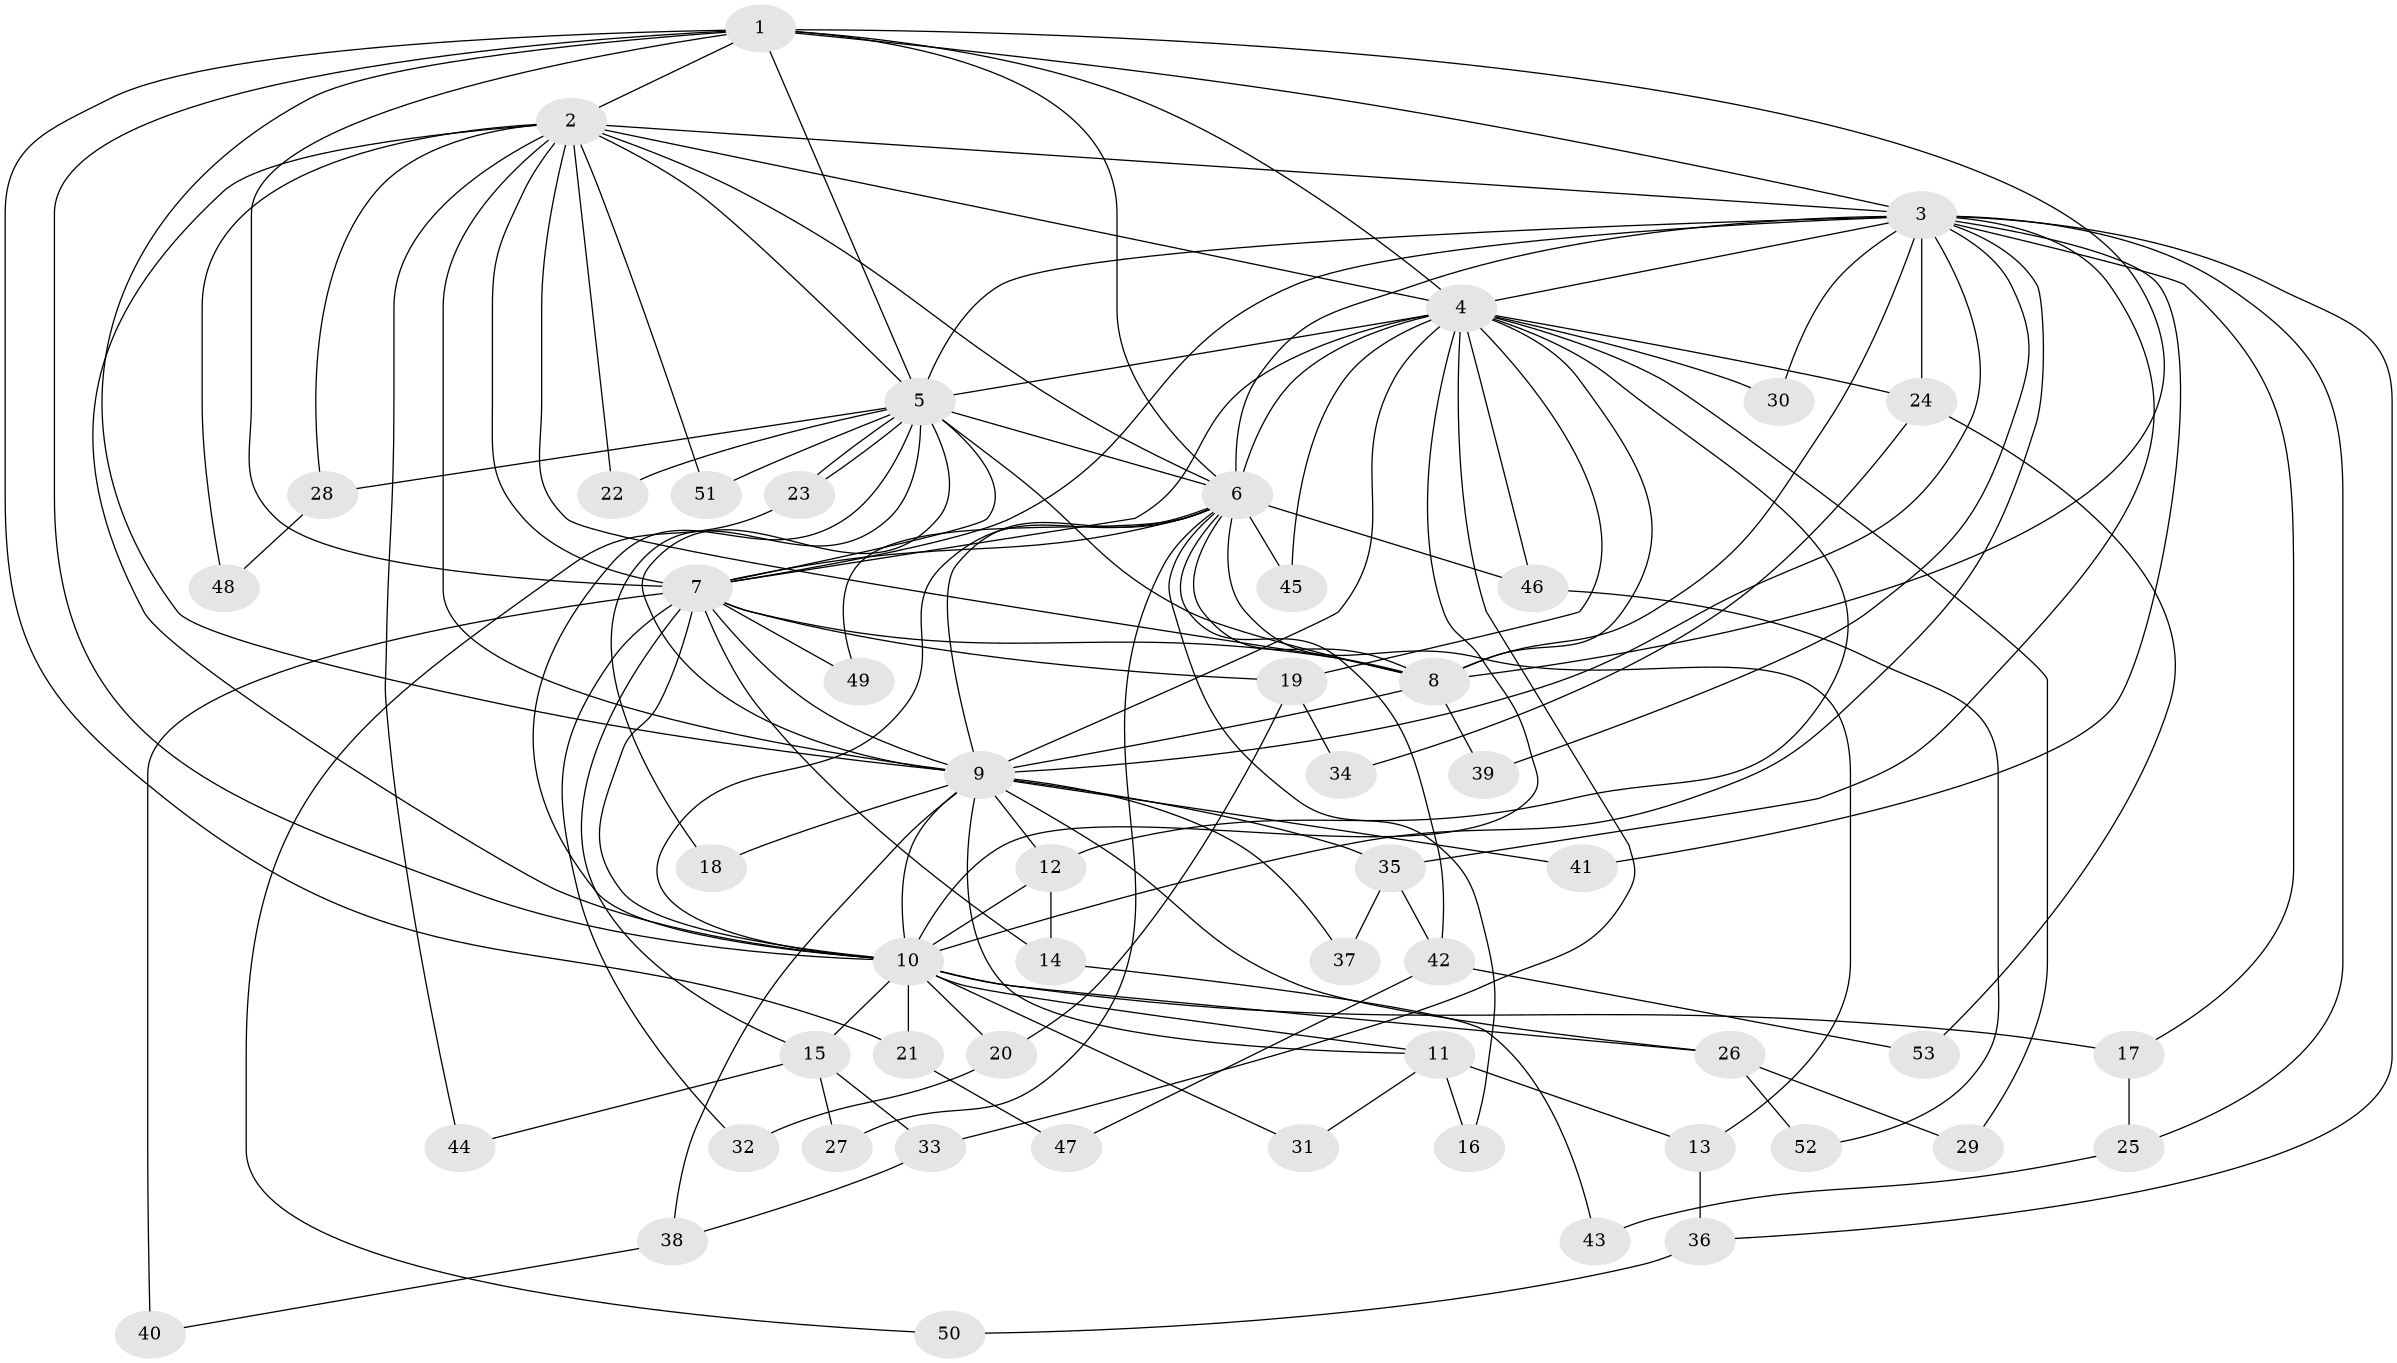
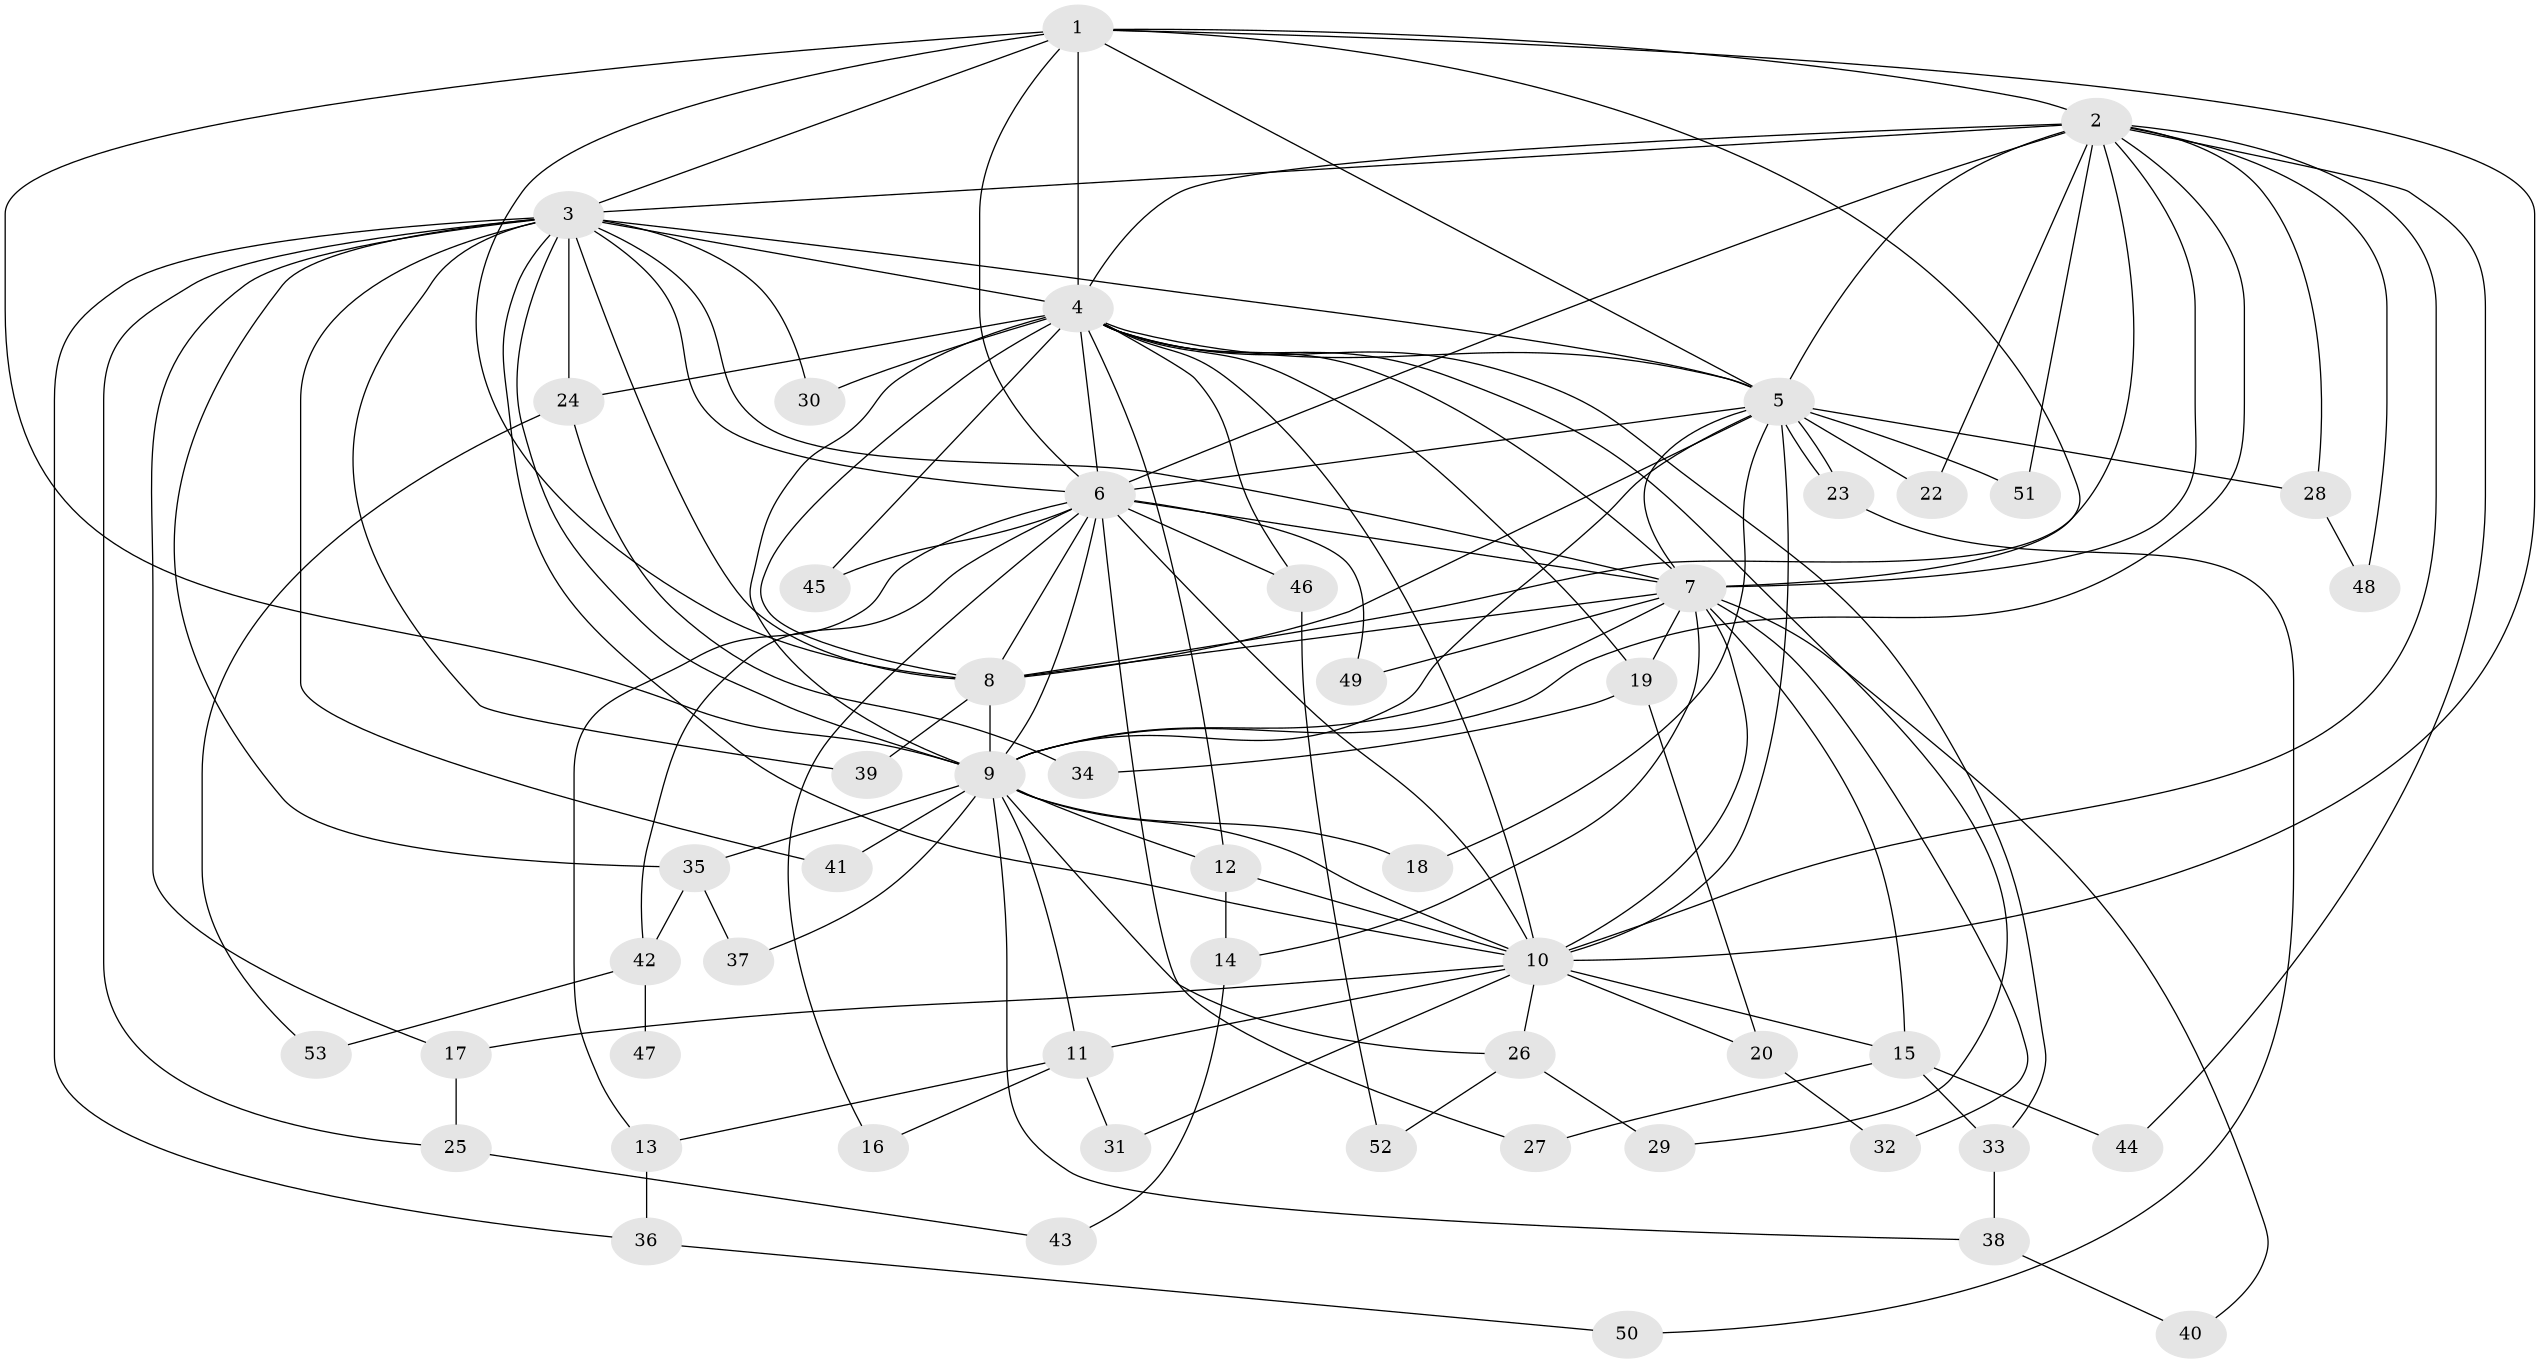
node "21": removed
